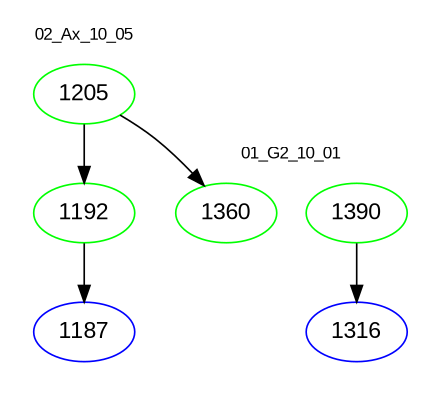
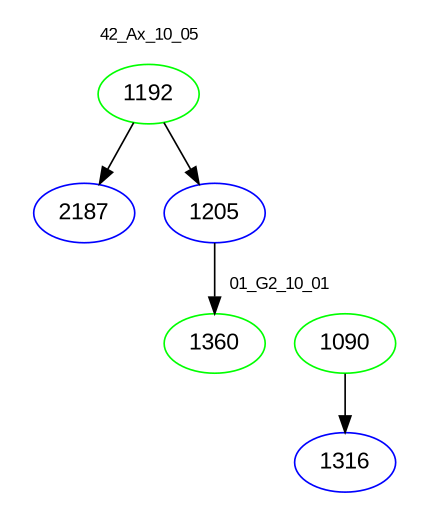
cluster "02_Ax_10_05": label "02_Ax_10_05" -> "42_Ax_10_05"
node "1205": color green -> blue
edge "1205" -> "1192": reversed
node "1390": label "1390" -> "1090"
node "1187": label "1187" -> "2187"
